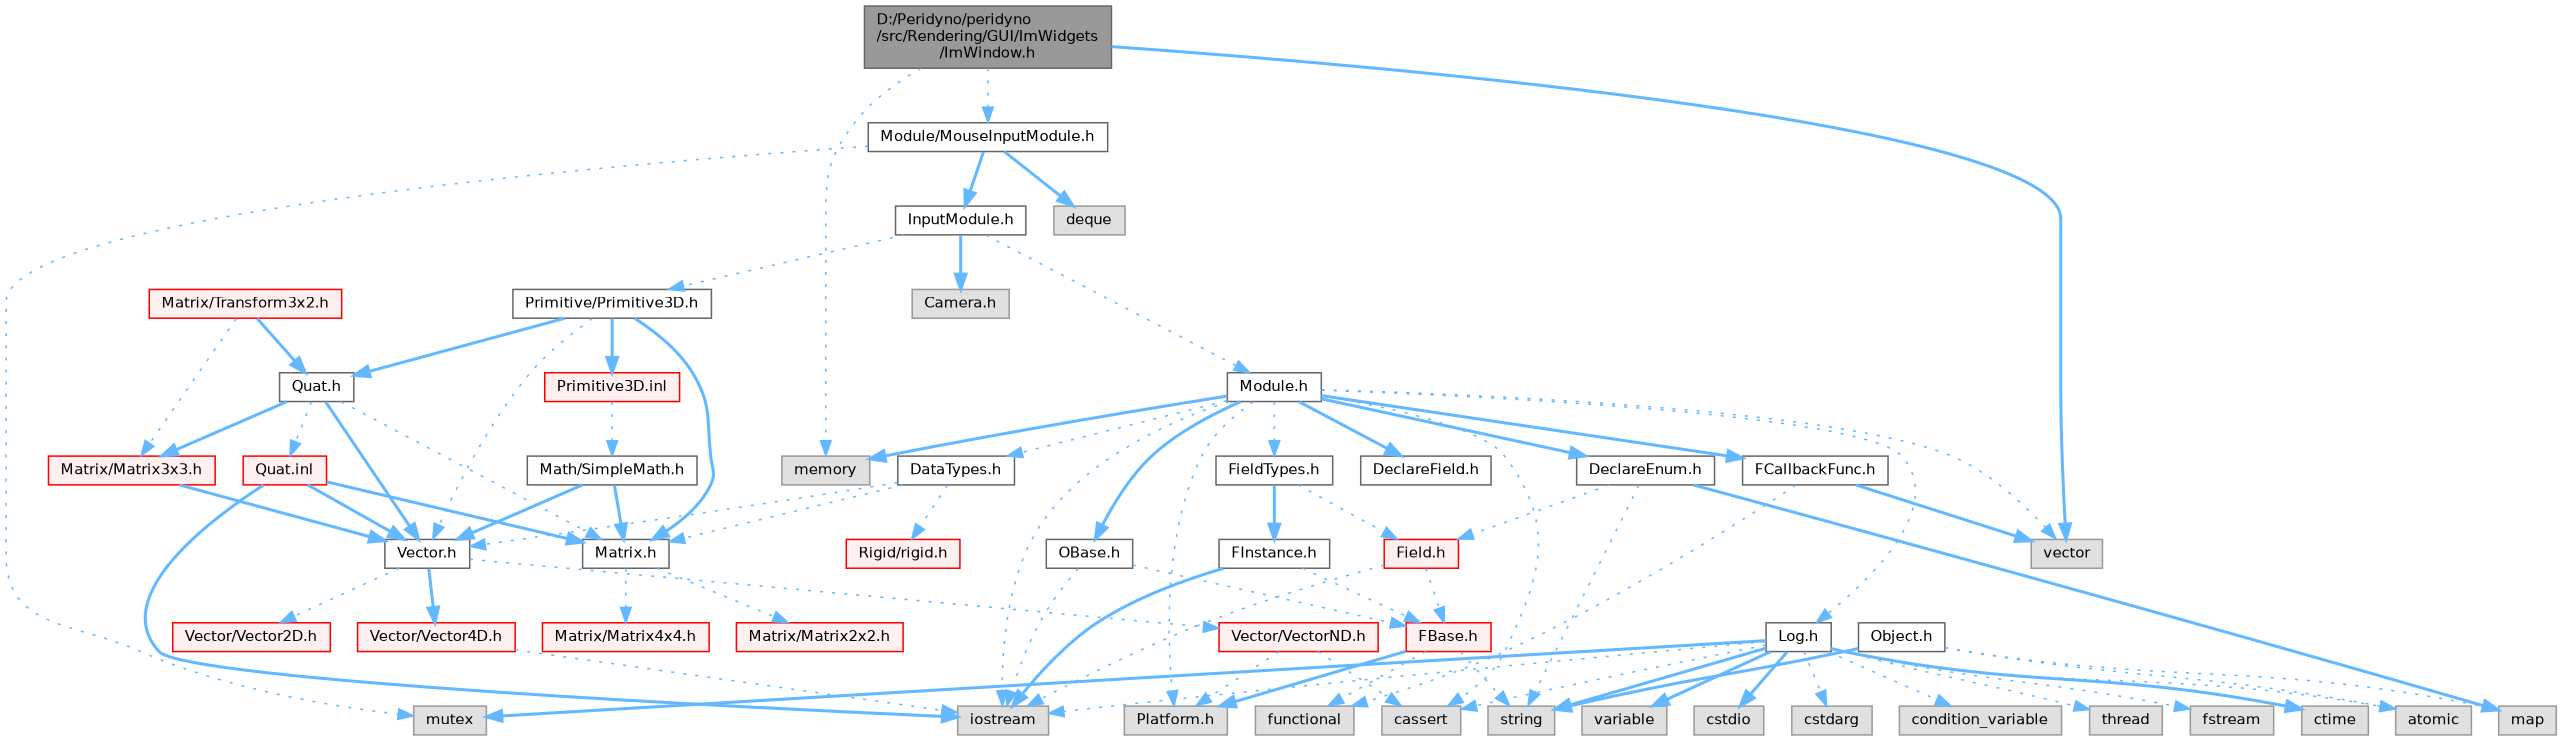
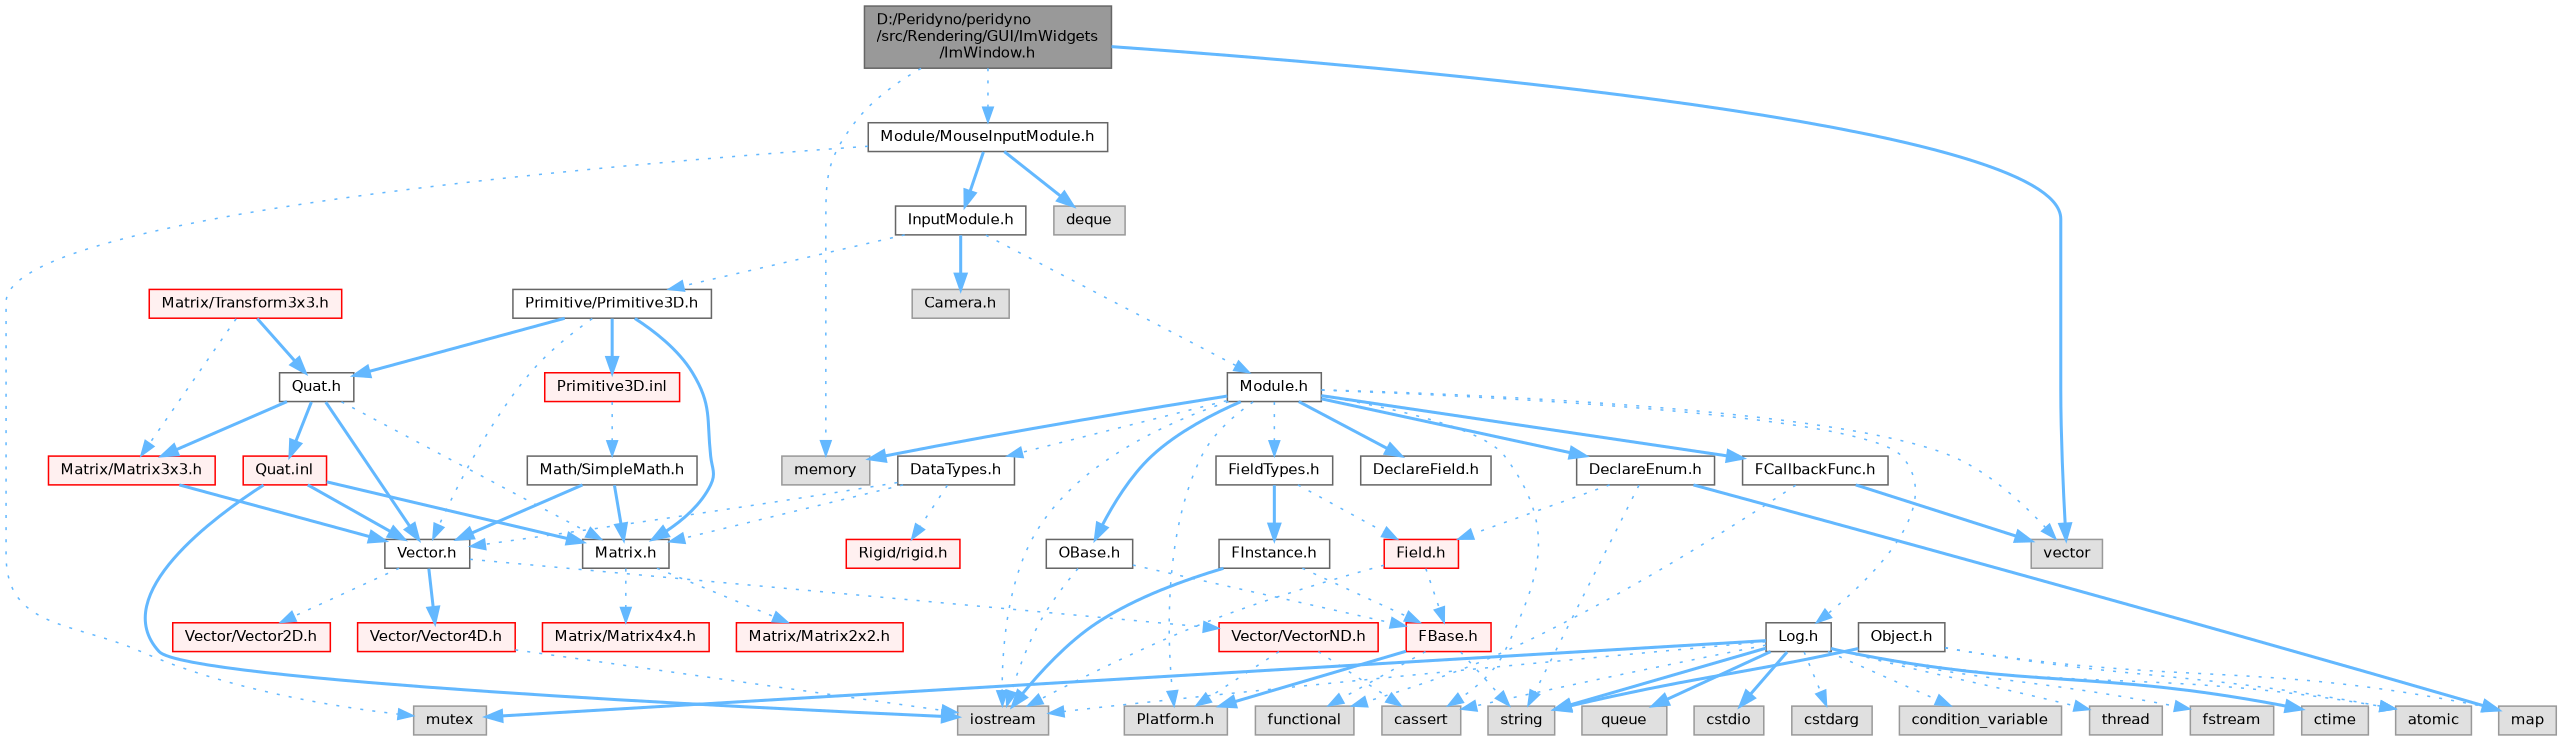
node "Matrix/Transform3x2.h": label "Matrix/Transform3x2.h" -> "Matrix/Transform3x3.h"
edge "Quat.h" -> "Quat.inl": style dotted -> bold
node "variable": label "variable" -> "queue"
